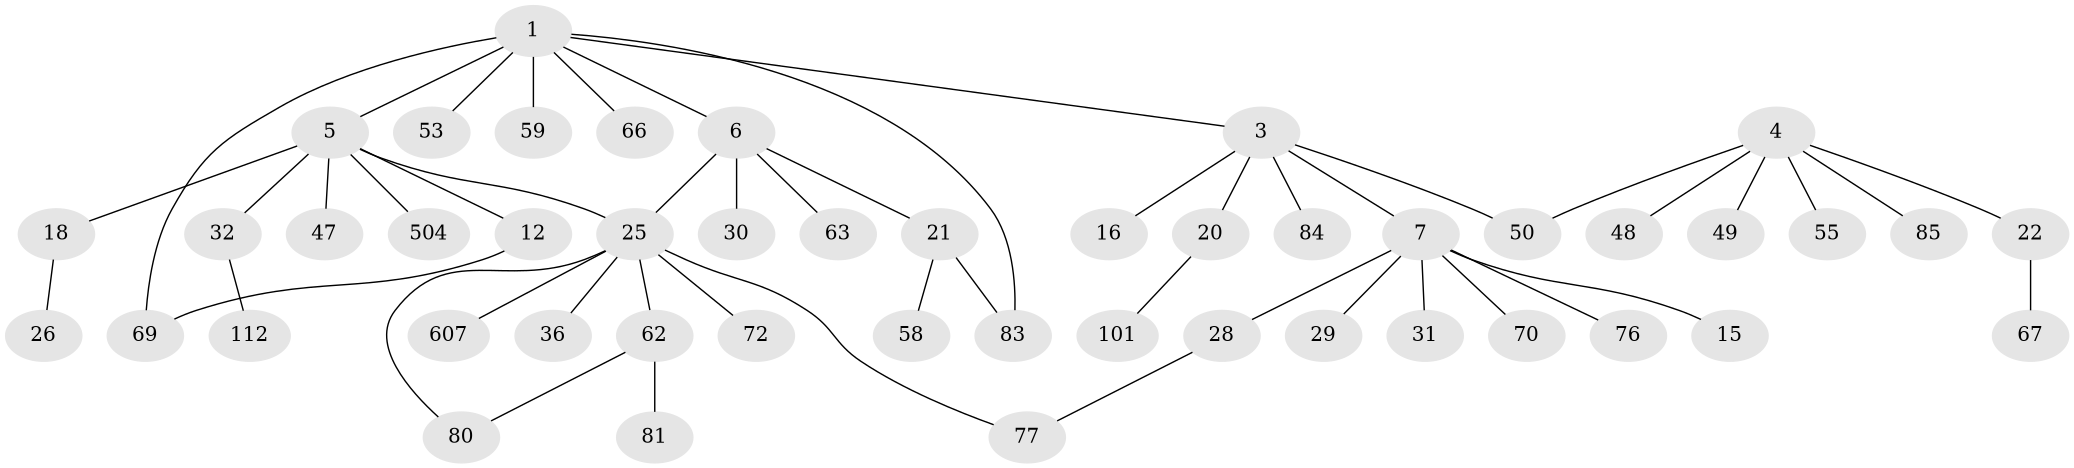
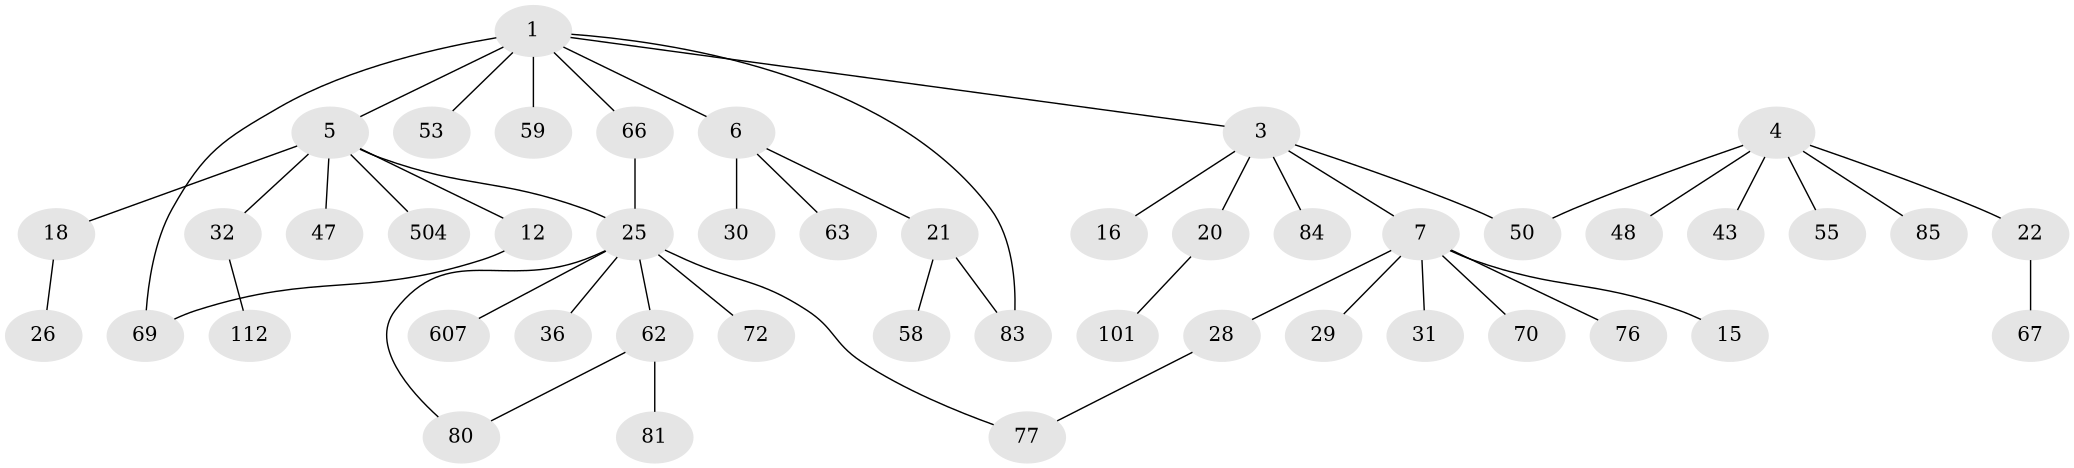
edge "6" -- "25": now "66" -- "25"
node "49": label "49" -> "43"
